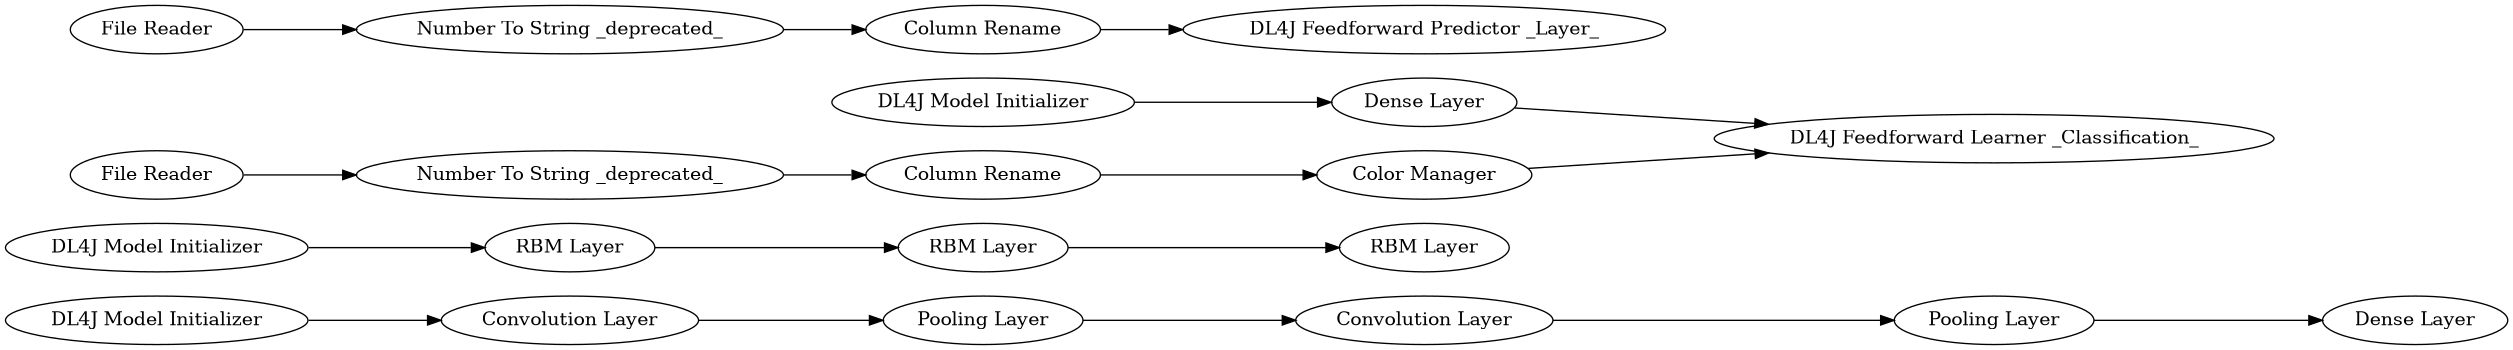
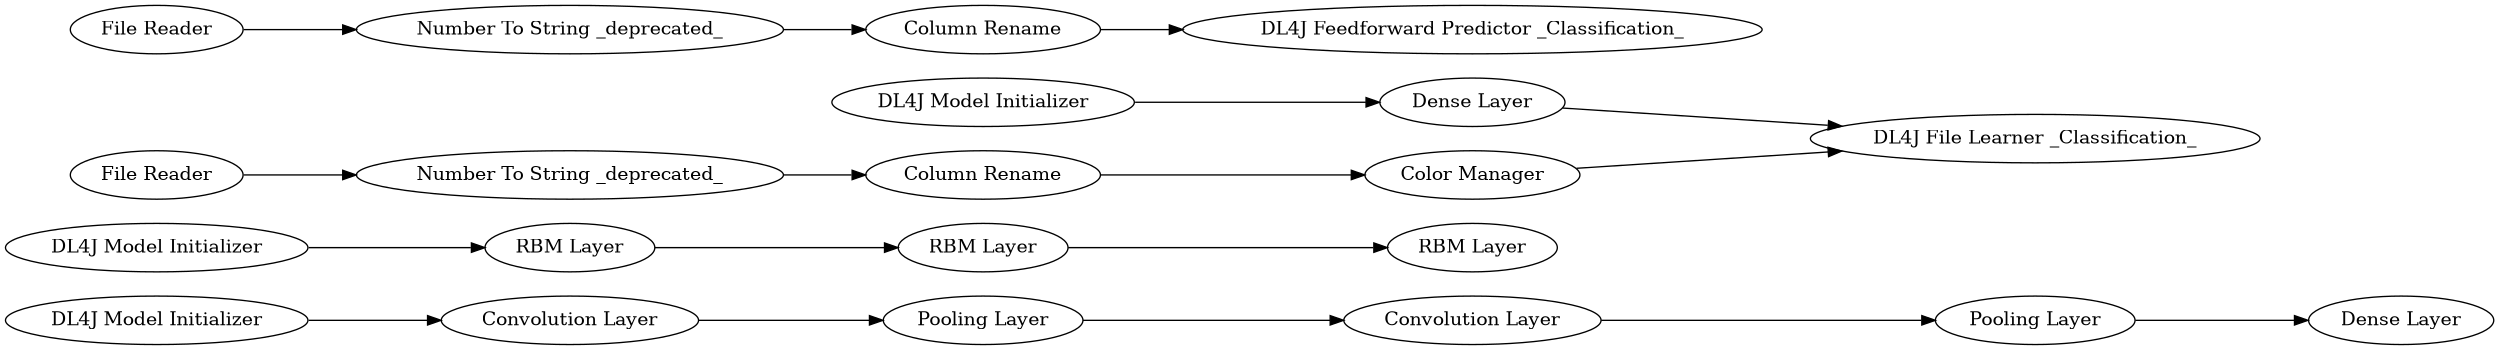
node "DL4J Feedforward Predictor _Layer_": label "DL4J Feedforward Predictor _Layer_" -> "DL4J Feedforward Predictor _Classification_"
node "DL4J Feedforward Learner _Classification_": label "DL4J Feedforward Learner _Classification_" -> "DL4J File Learner _Classification_"
